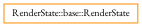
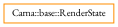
node "RenderState::base::RenderState": label "RenderState::base::RenderState" -> "Carna::base::RenderState"
